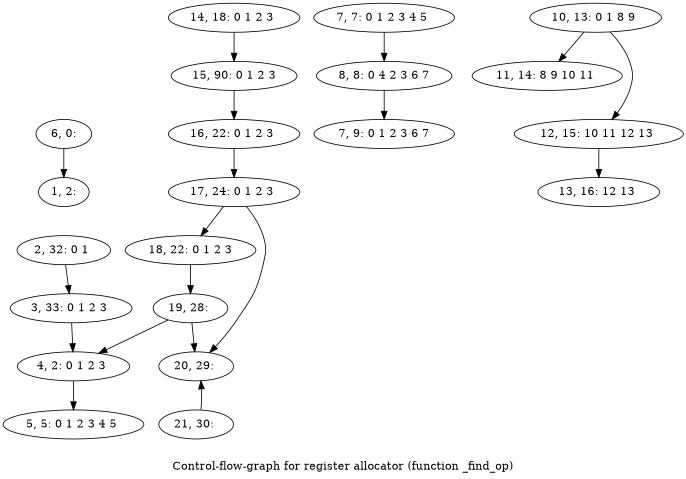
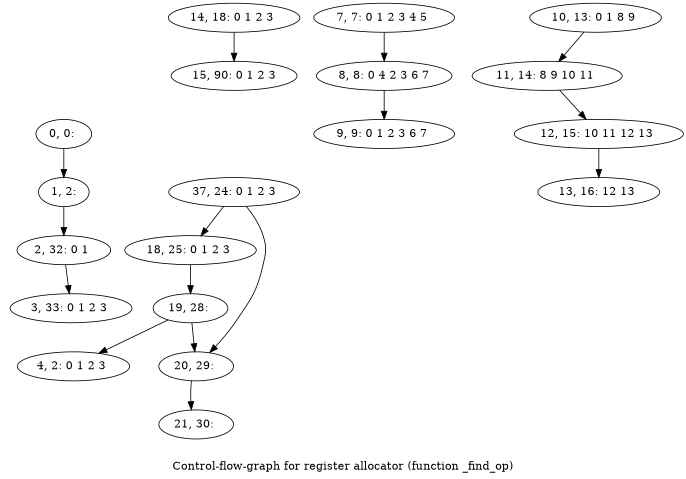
edge "10, 13: 0 1 8 9" -> "12, 15: 10 11 12 13": now "11, 14: 8 9 10 11" -> "12, 15: 10 11 12 13"
node "6, 0:": label "6, 0:" -> "0, 0:"
node "16, 22: 0 1 2 3": removed
node "7, 9: 0 1 2 3 6 7": label "7, 9: 0 1 2 3 6 7" -> "9, 9: 0 1 2 3 6 7"
node "17, 24: 0 1 2 3": label "17, 24: 0 1 2 3" -> "37, 24: 0 1 2 3"
edge "1, 2:" -> "2, 32: 0 1": added
node "18, 22: 0 1 2 3": label "18, 22: 0 1 2 3" -> "18, 25: 0 1 2 3"
edge "3, 33: 0 1 2 3" -> "4, 2: 0 1 2 3": removed
edge "21, 30:" -> "20, 29:": reversed
node "5, 5: 0 1 2 3 4 5": removed
